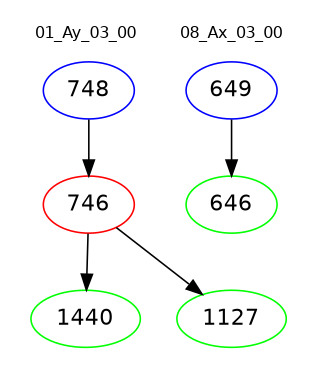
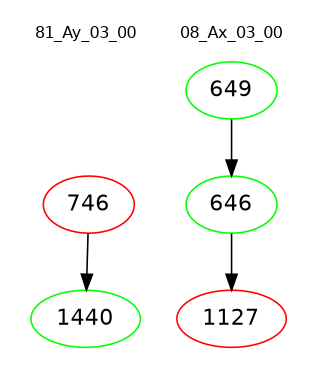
cluster "01_Ay_03_00": label "01_Ay_03_00" -> "81_Ay_03_00"
node "748": removed
node "649": color blue -> green
edge "746" -> "1127": now "646" -> "1127"
node "1127": color green -> red
